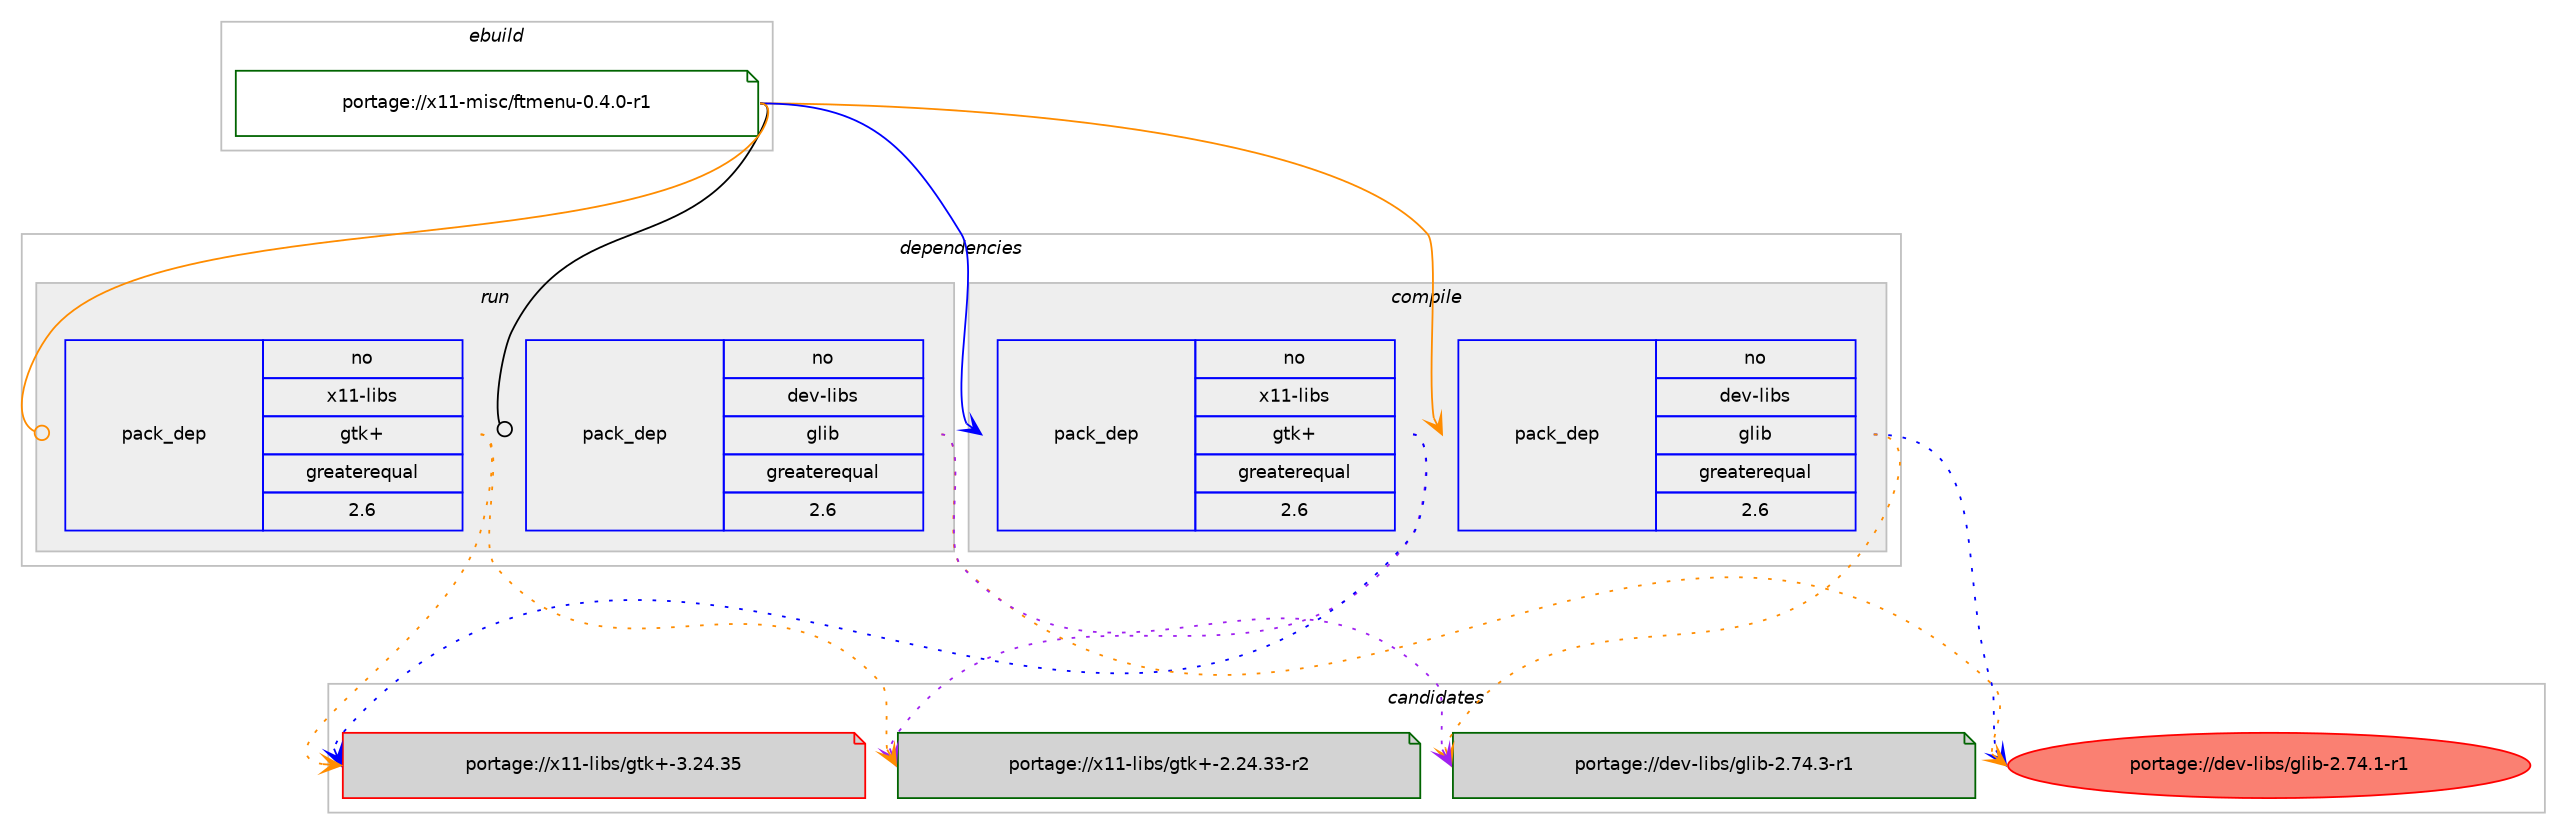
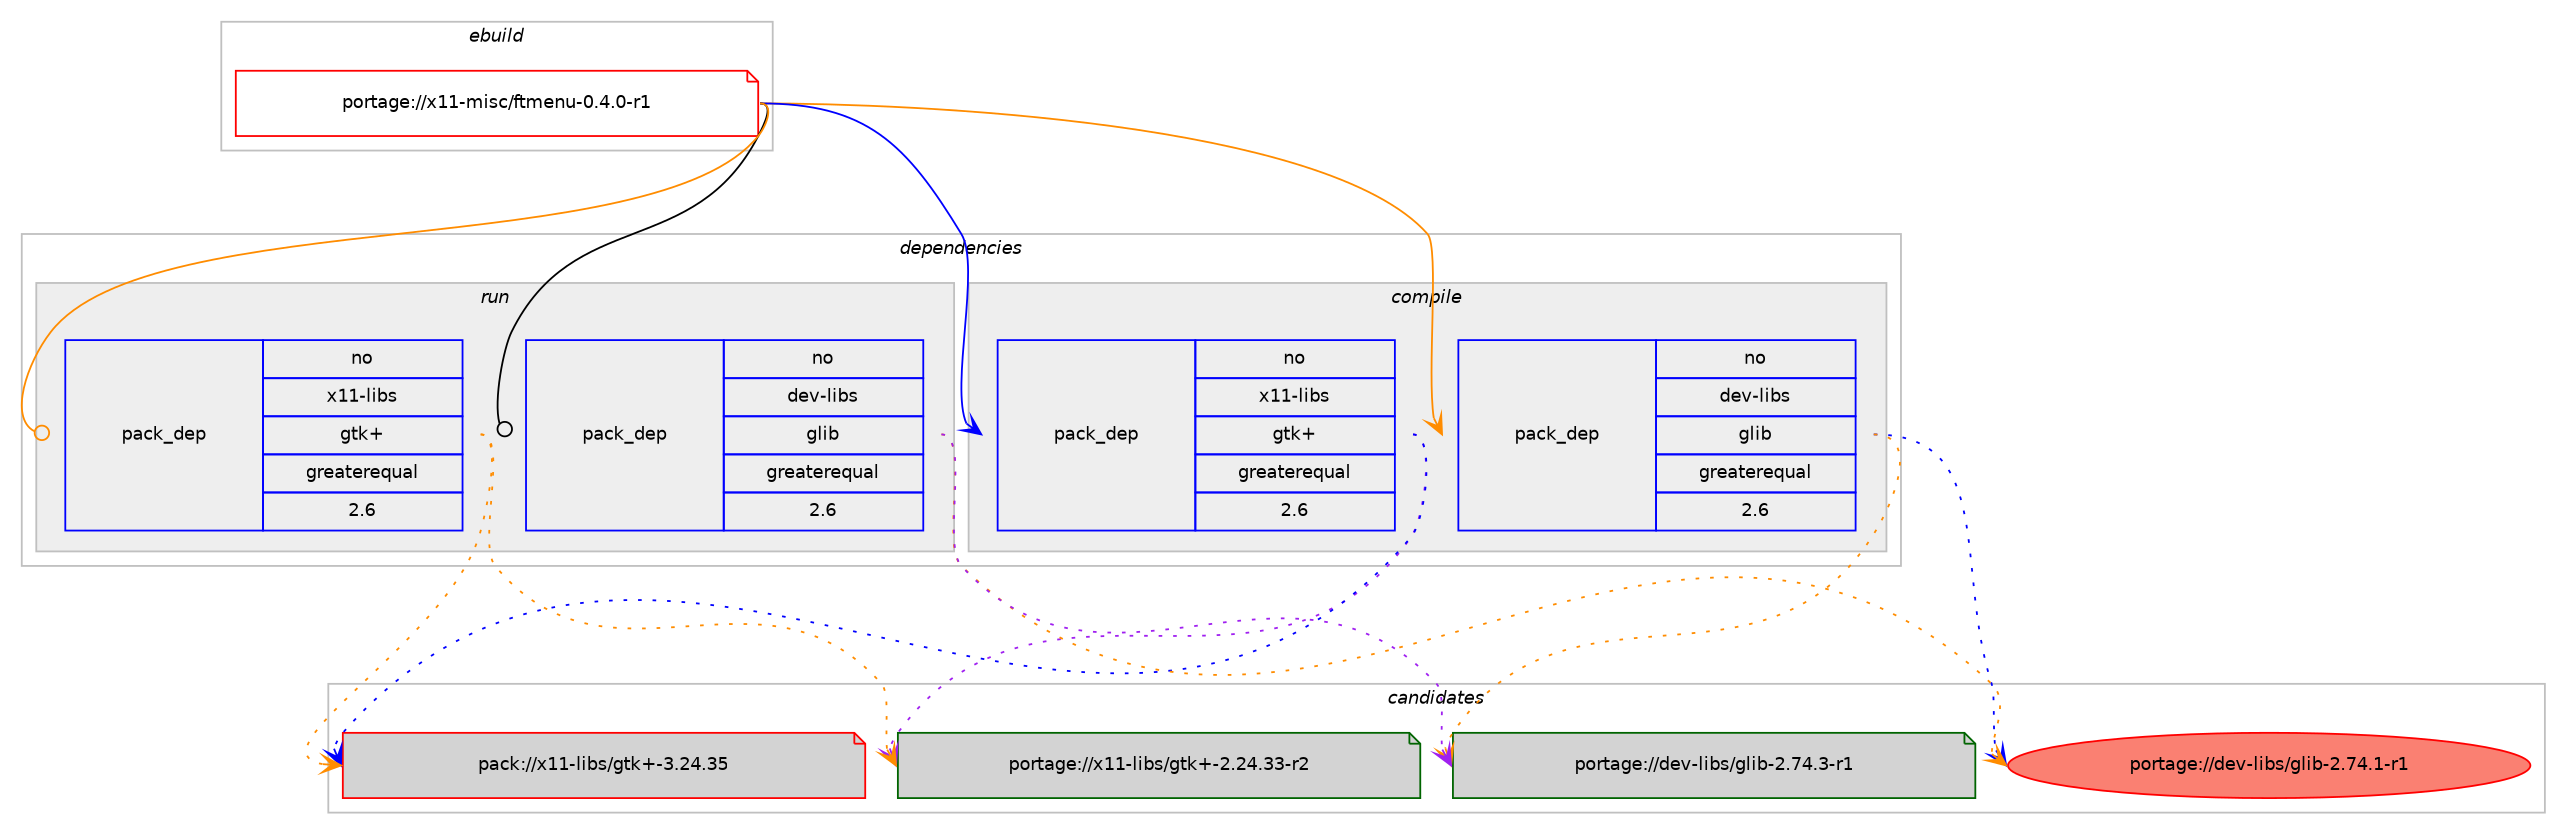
node "portage://x11-misc/ftmenu-0.4.0-r1": color darkgreen -> red
node "portage://x11-libs/gtk+-3.24.35": label "portage://x11-libs/gtk+-3.24.35" -> "pack://x11-libs/gtk+-3.24.35"
